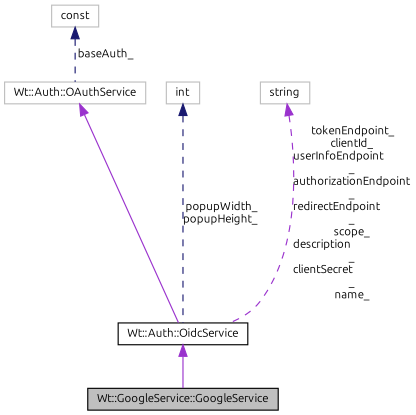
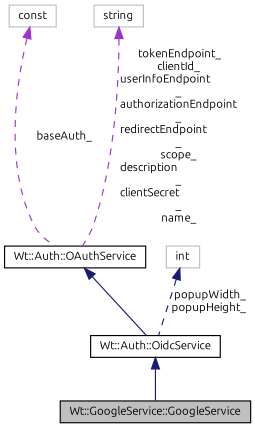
edge "Wt::Auth::OAuthService" -> "const": color midnightblue -> darkorchid3
node "Wt::Auth::OAuthService": color grey75 -> black
edge "Wt::Auth::OidcService" -> "Wt::Auth::OAuthService": color darkorchid3 -> midnightblue
edge "Wt::Auth::OidcService" -> "string": now "Wt::Auth::OAuthService" -> "string"
edge "Wt::GoogleService::GoogleService" -> "Wt::Auth::OidcService": color darkorchid3 -> midnightblue
